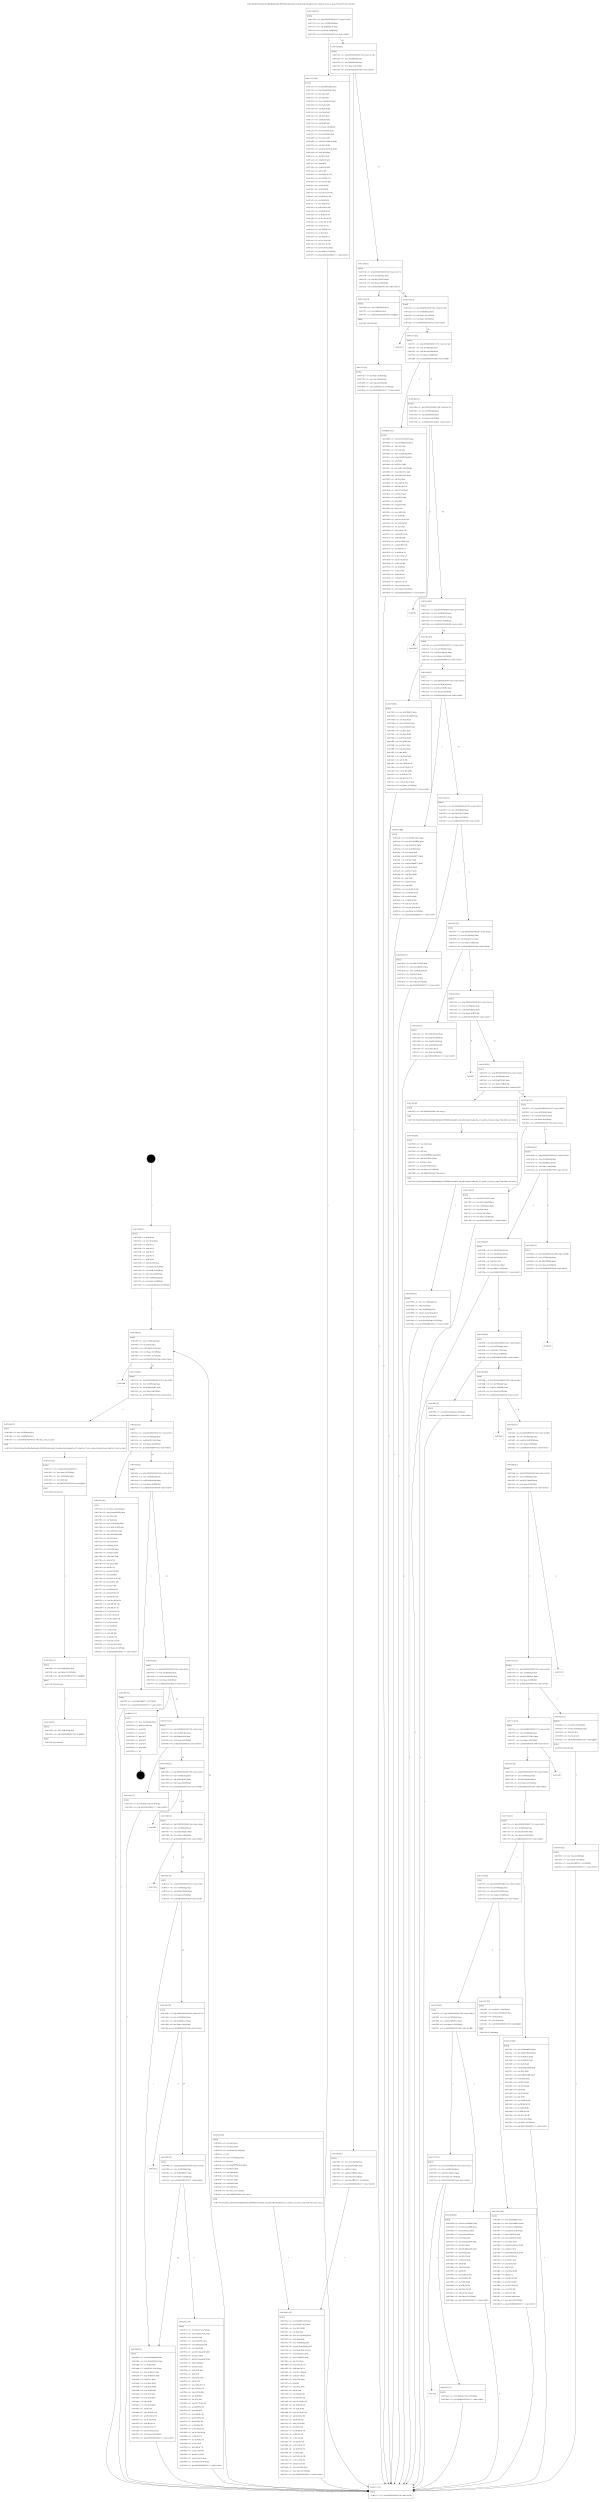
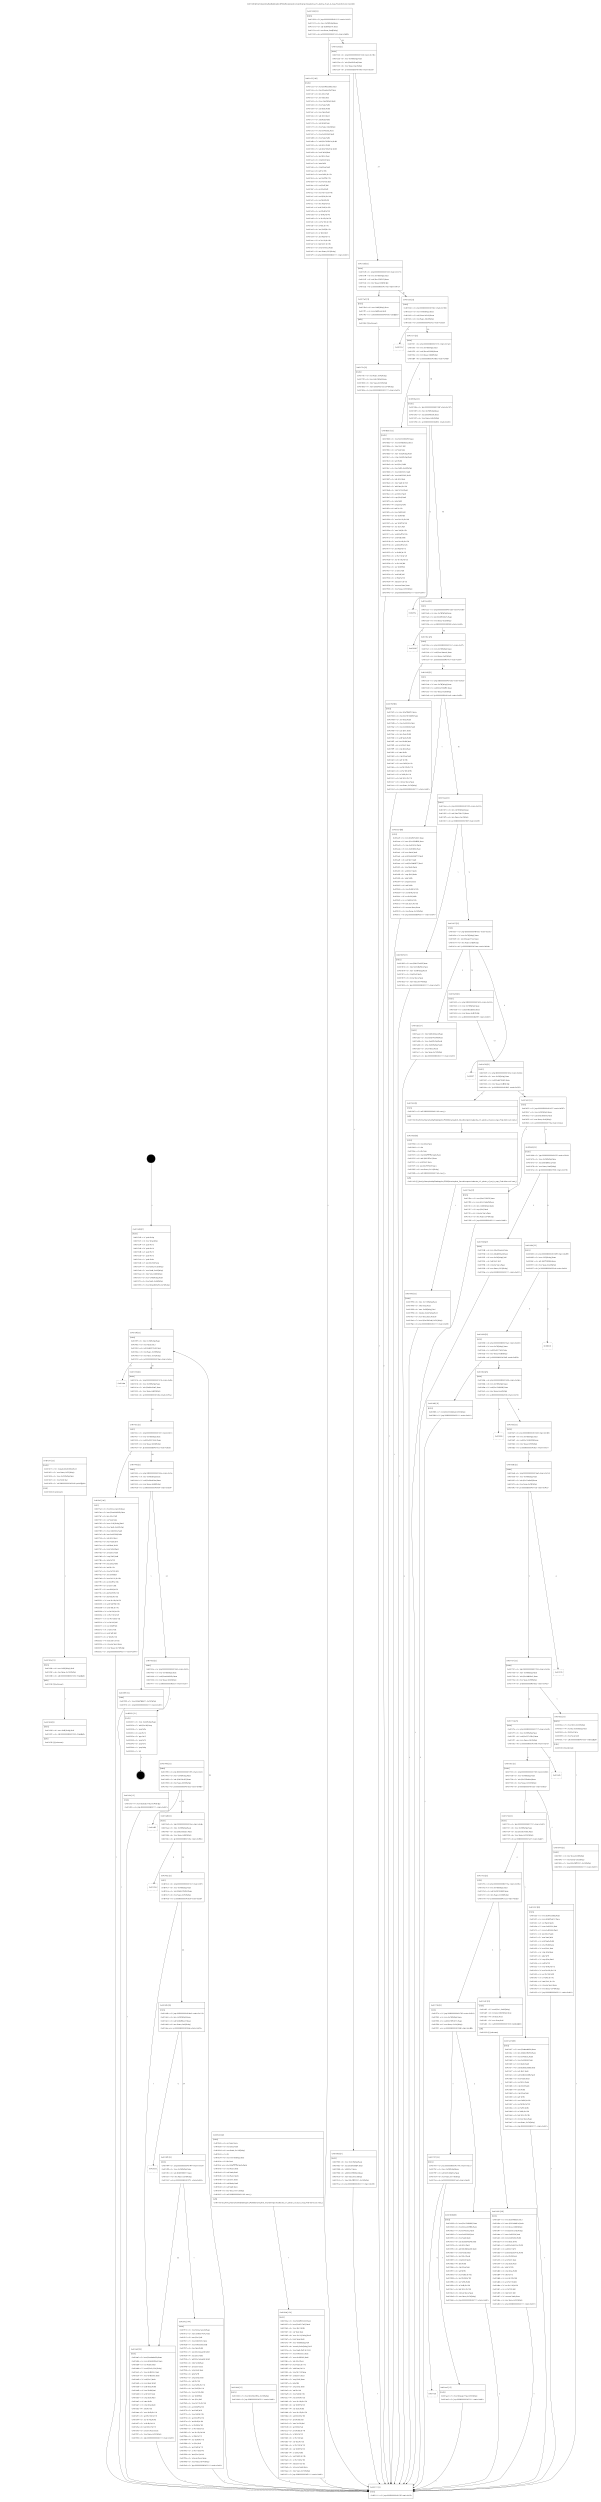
edge "0x401620 [25]" -> "0x4020f7": now "0x401607 [25]" -> "0x4020f7"
edge "0x401948 [27]" -> "0x40169d [25]": now "0x401684 [25]" -> "0x40169d [25]"
node "0x401d0a [13]": removed
node "0x401477 [25]": removed
node "0x401c02 [83]": added
edge "0x4019b0 [31]" -> "0x401b5a [156]": now "0x4019b0 [31]" -> "0x402111 [5]"
node "0x401d46 [12]": added
